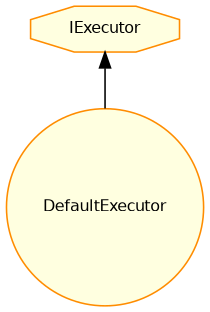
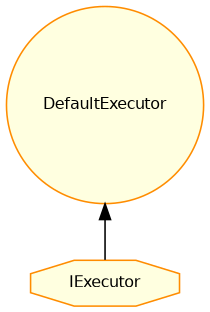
edge "DefaultExecutor" -> "IExecutor": reversed
